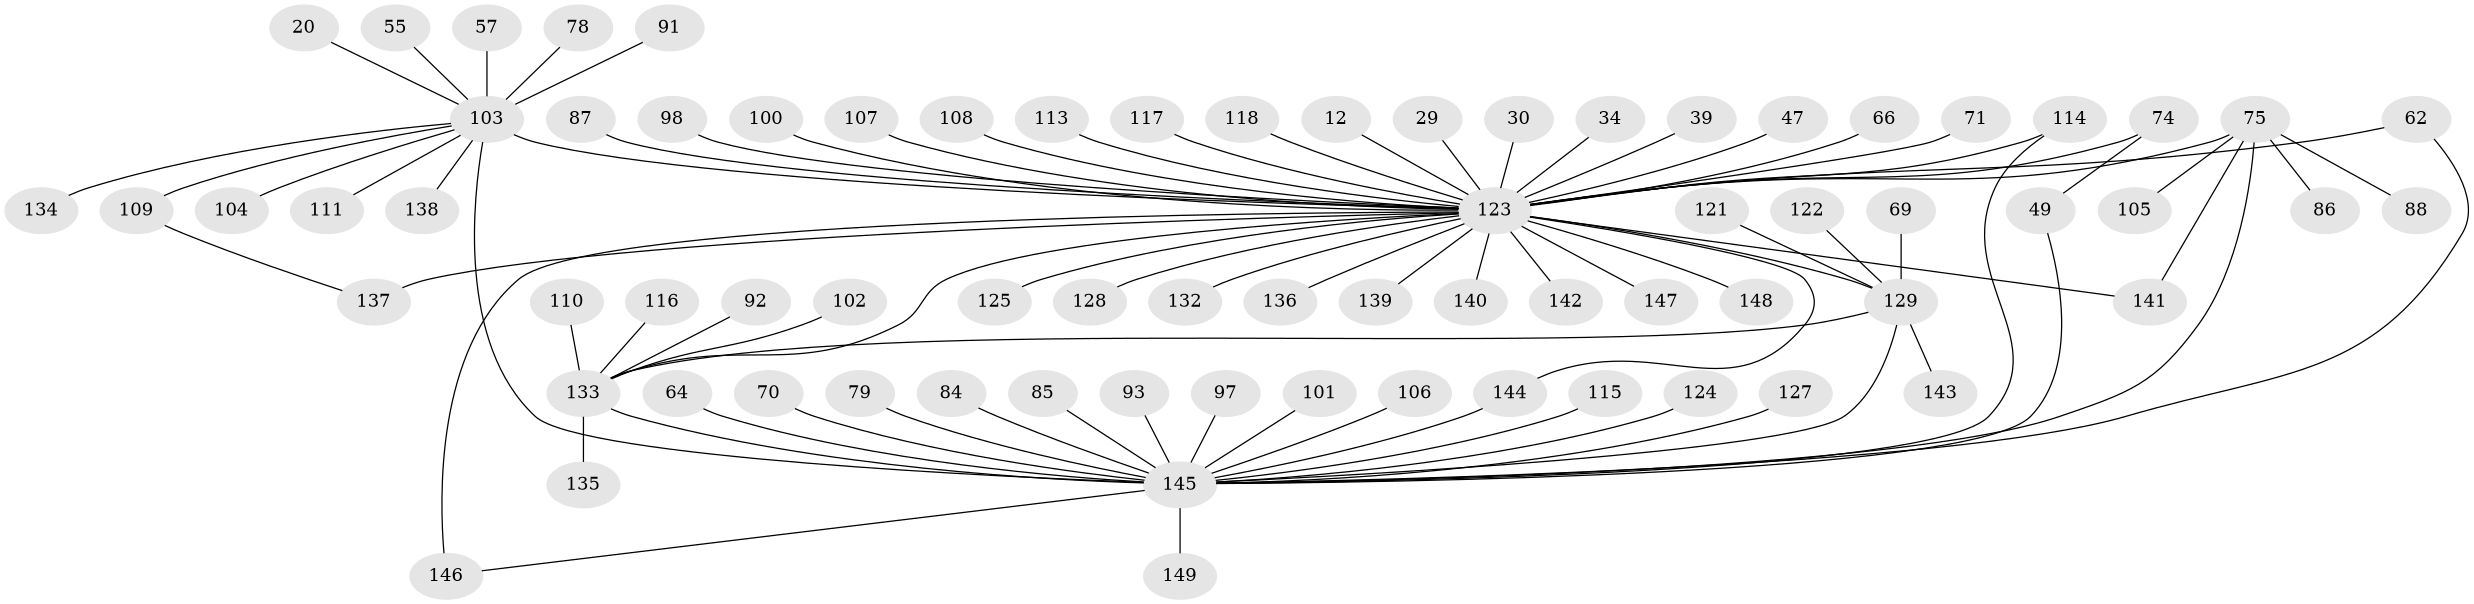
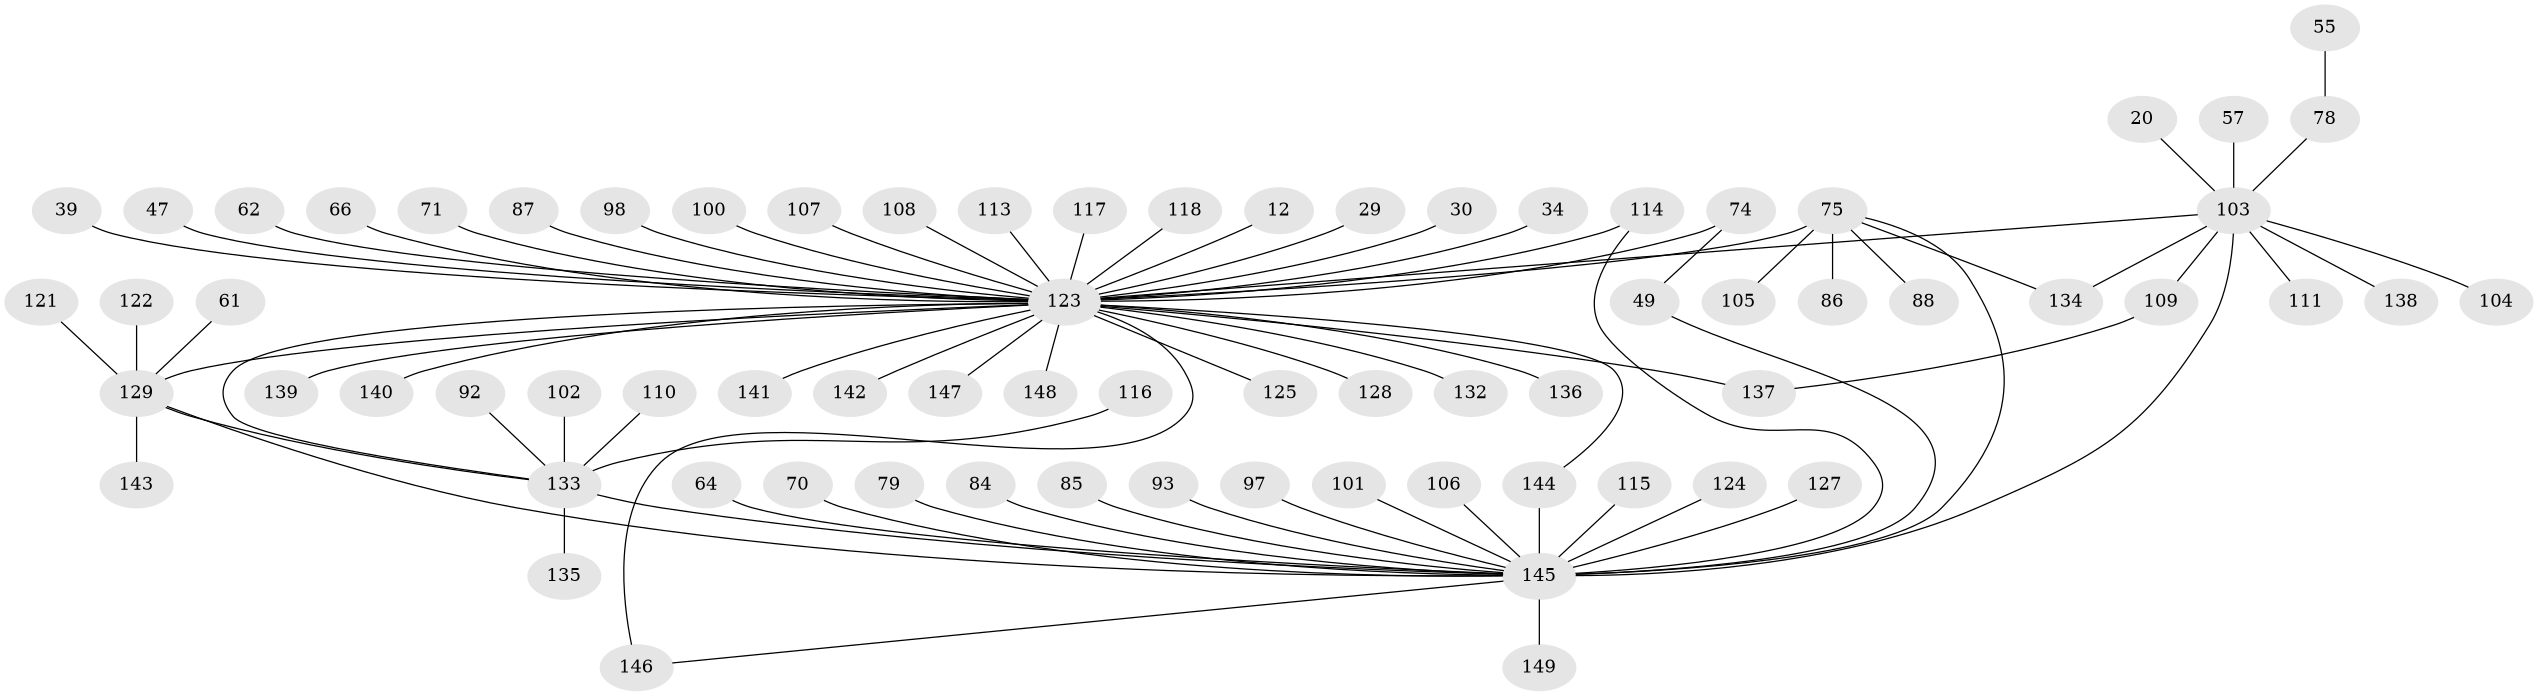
node "91": removed
edge "55" -- "103": now "55" -- "78"
node "69": label "69" -> "61"
edge "75" -- "141": now "75" -- "134"
edge "62" -- "145": removed
